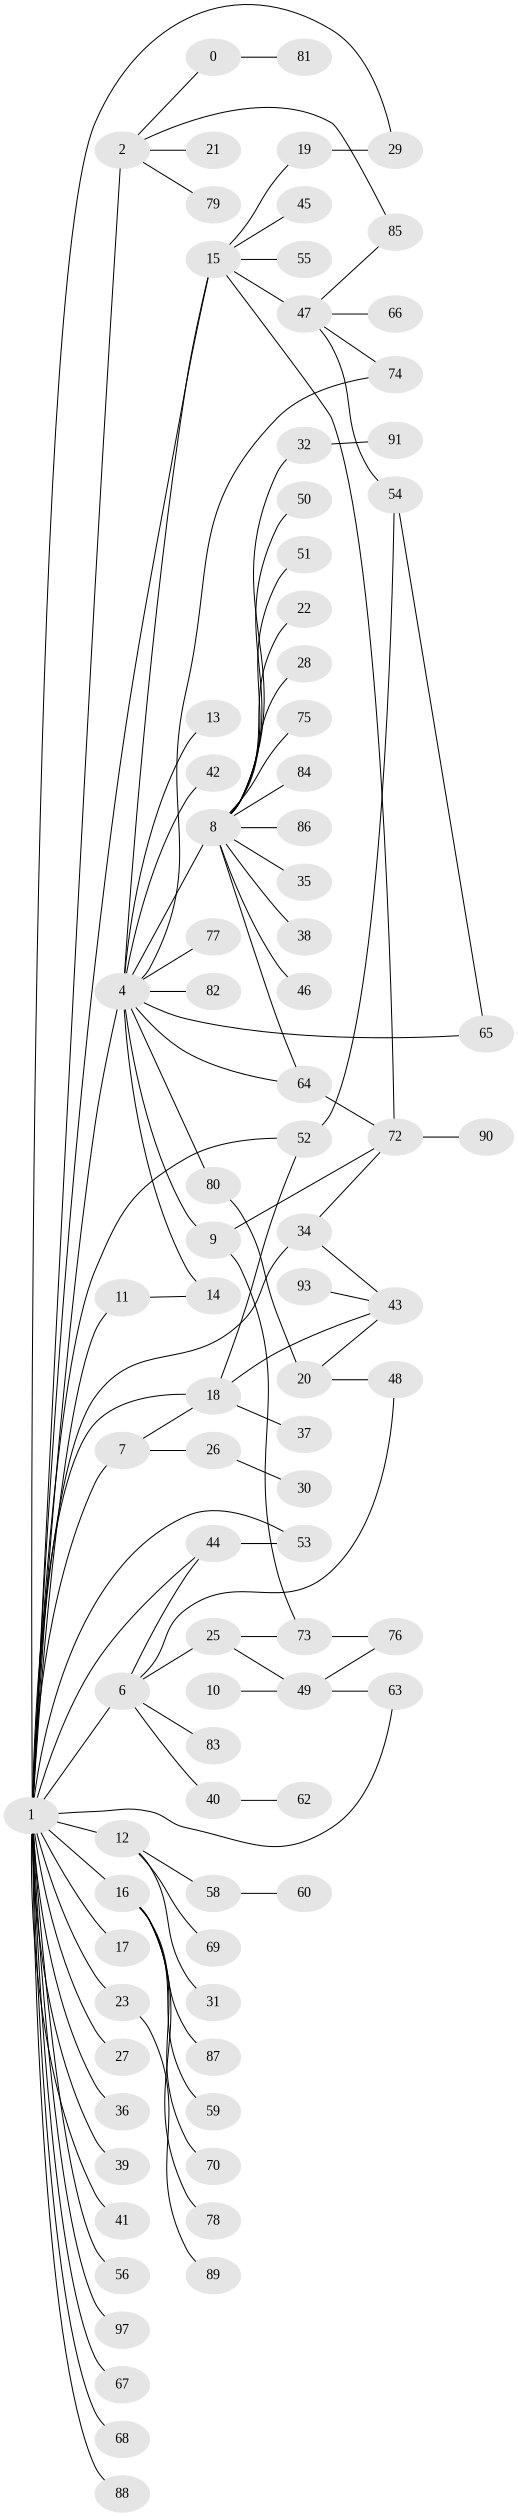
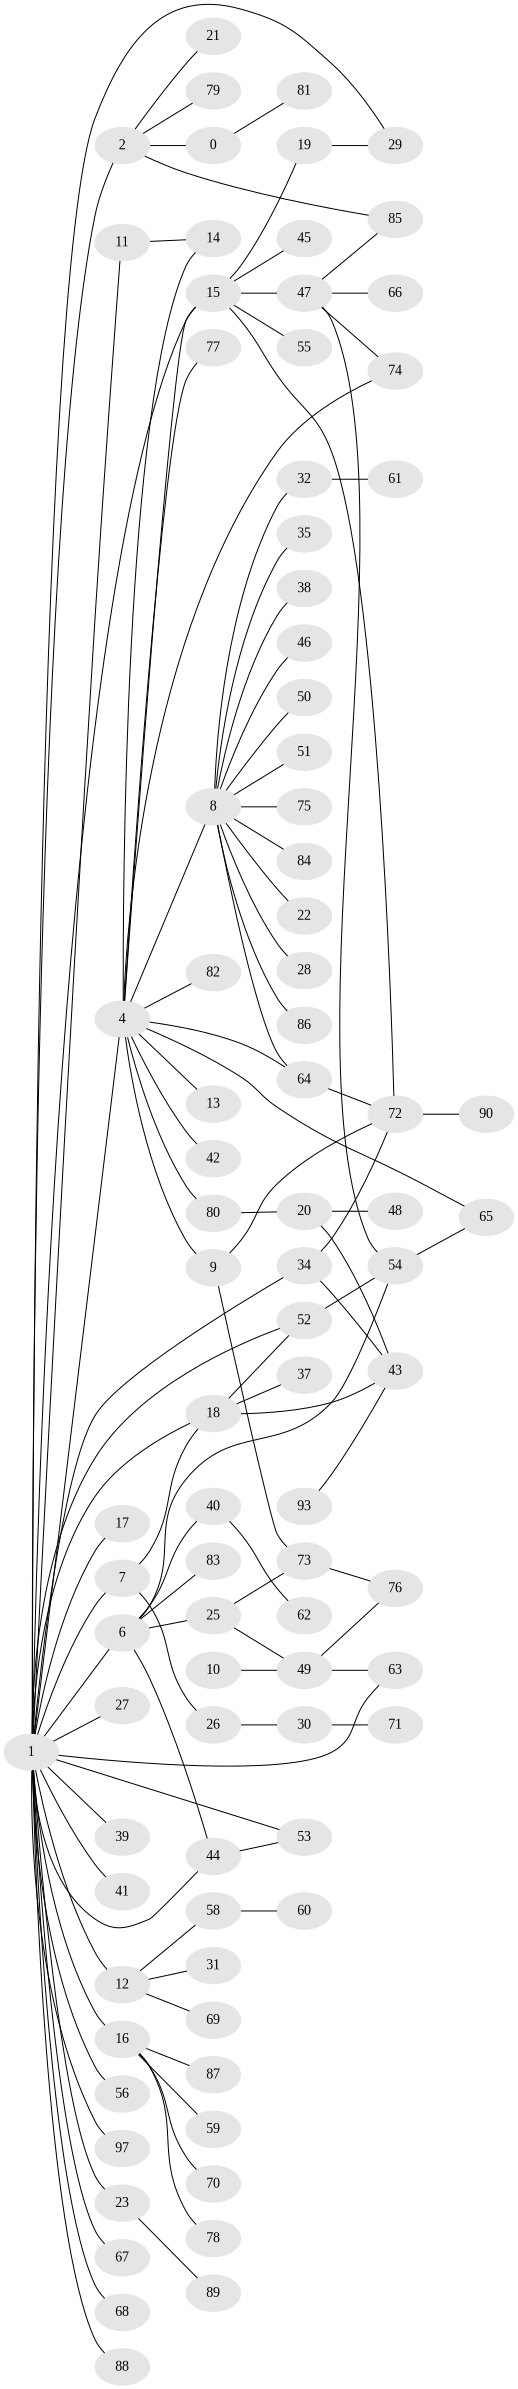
node "91": label "91" -> "61"
edge "48" -- "6": now "54" -- "6"
node "71": added
node "36": removed
